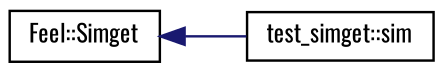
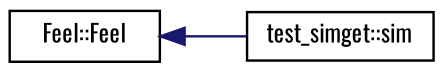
node "Feel::Simget": label "Feel::Simget" -> "Feel::Feel"
